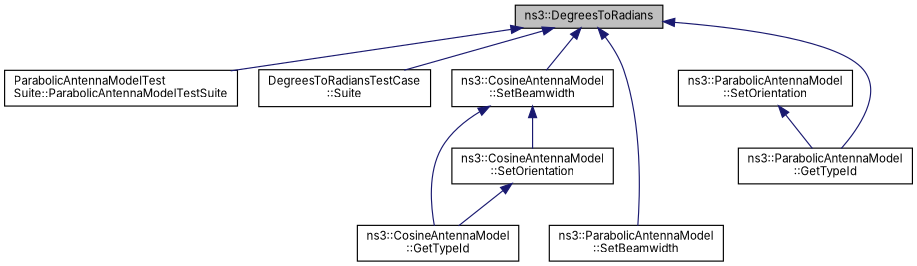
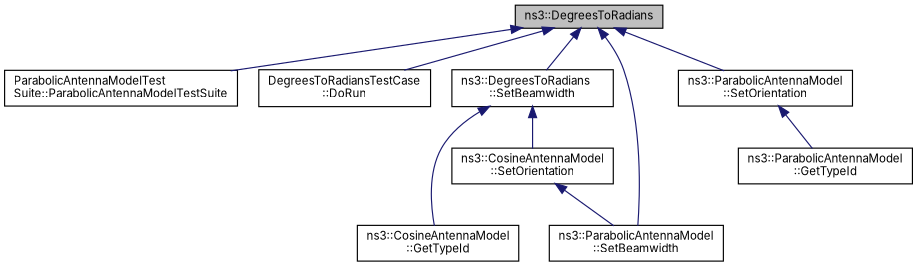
edge "ns3::ParabolicAntennaModel ::GetTypeId" -> "ns3::DegreesToRadians": now "ns3::ParabolicAntennaModel ::SetOrientation" -> "ns3::DegreesToRadians"
node "DegreesToRadiansTestCase ::Suite": label "DegreesToRadiansTestCase ::Suite" -> "DegreesToRadiansTestCase ::DoRun"
node "ns3::CosineAntennaModel ::SetBeamwidth": label "ns3::CosineAntennaModel ::SetBeamwidth" -> "ns3::DegreesToRadians ::SetBeamwidth"
edge "ns3::CosineAntennaModel ::GetTypeId" -> "ns3::CosineAntennaModel ::SetOrientation": now "ns3::ParabolicAntennaModel ::SetBeamwidth" -> "ns3::CosineAntennaModel ::SetOrientation"
